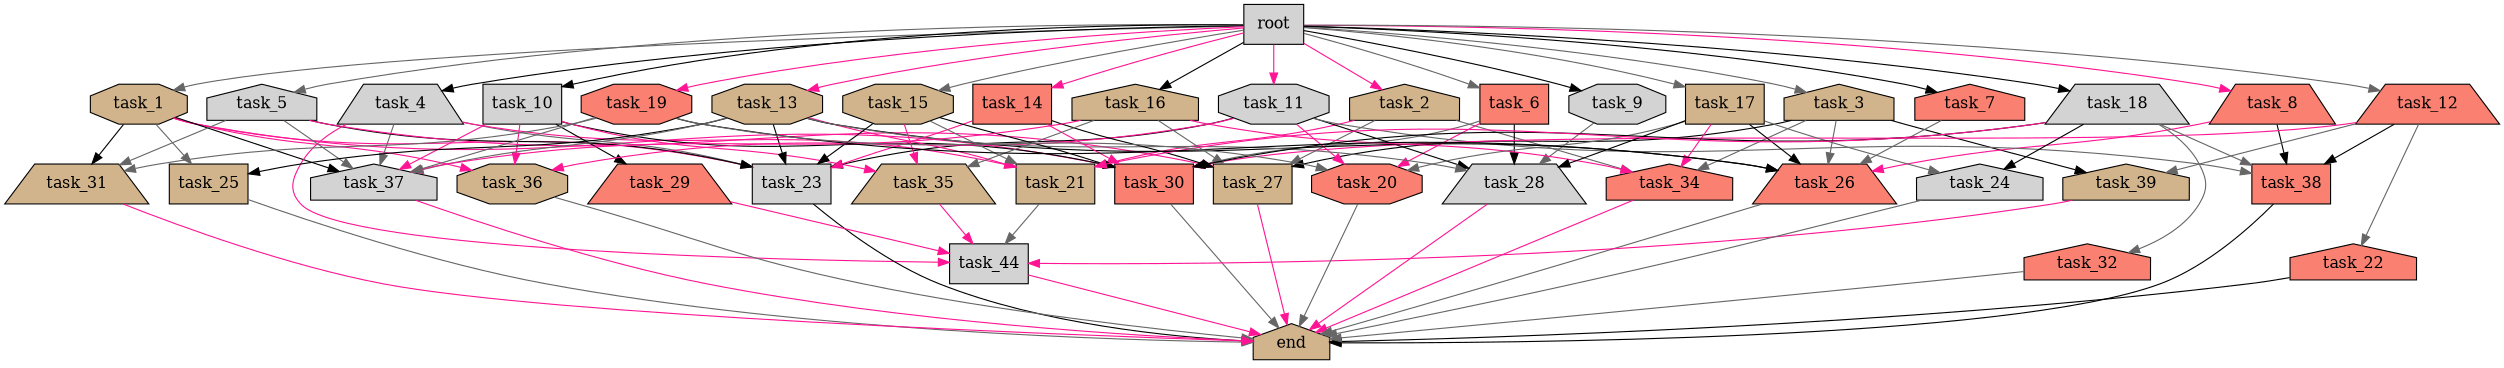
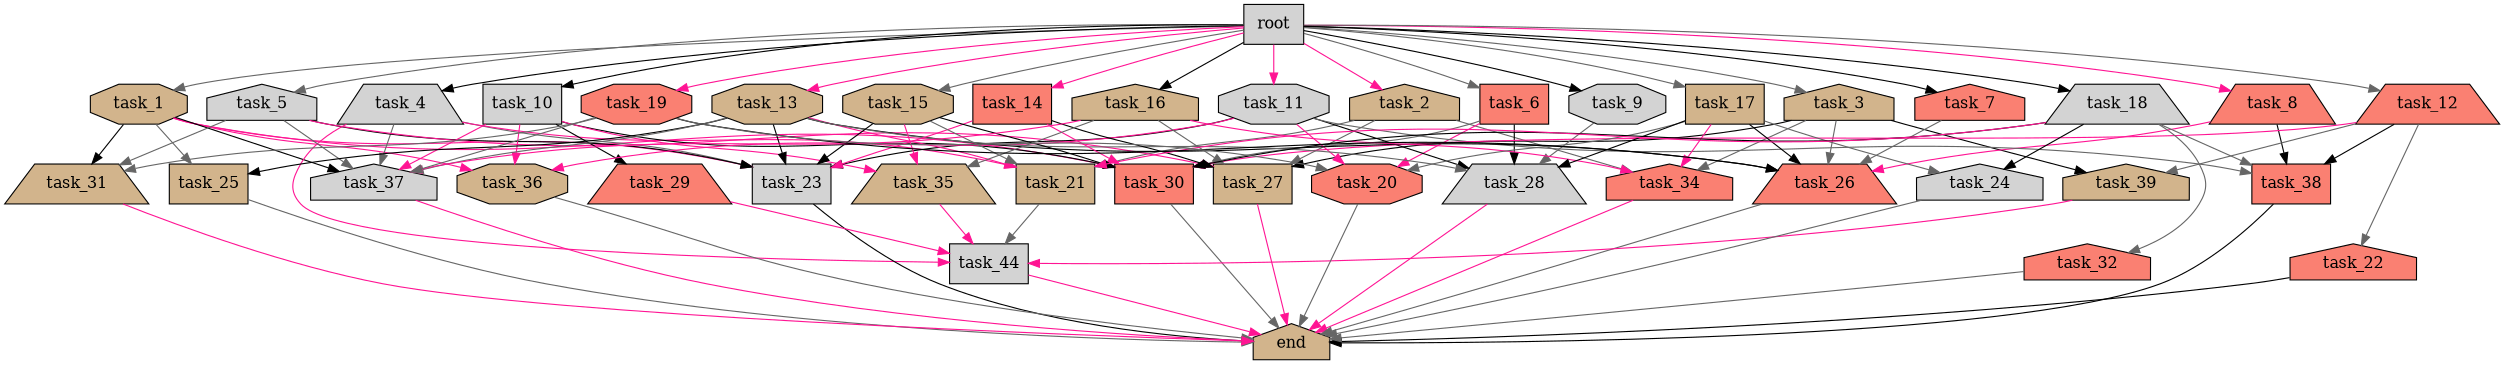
edge "task_2" -> "task_21": color deeppink -> gray40
